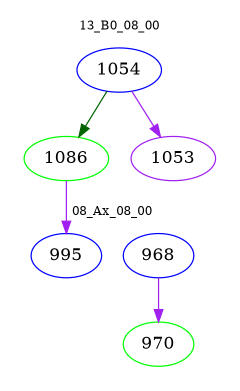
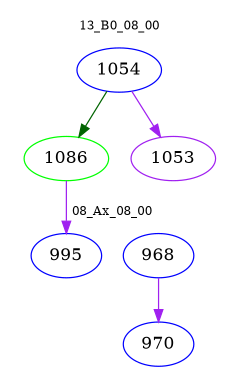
node "970": color green -> blue
